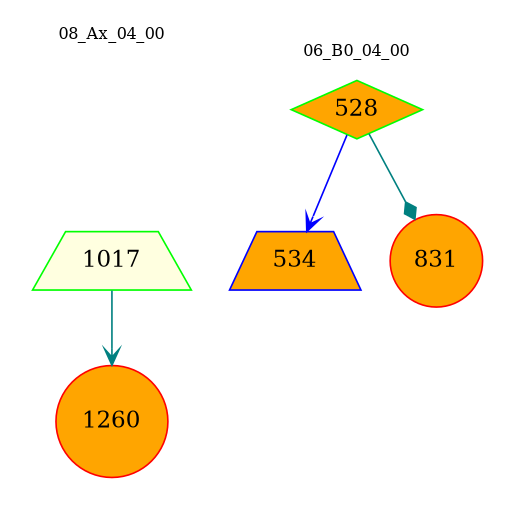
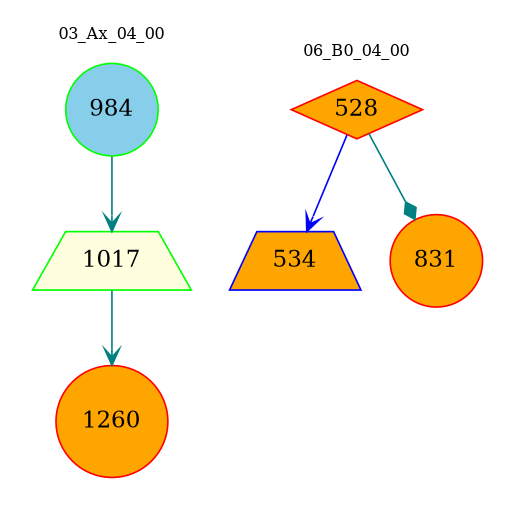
cluster "08_Ax_04_00": label "08_Ax_04_00" -> "03_Ax_04_00"
node "984": added
node "528": color green -> red
